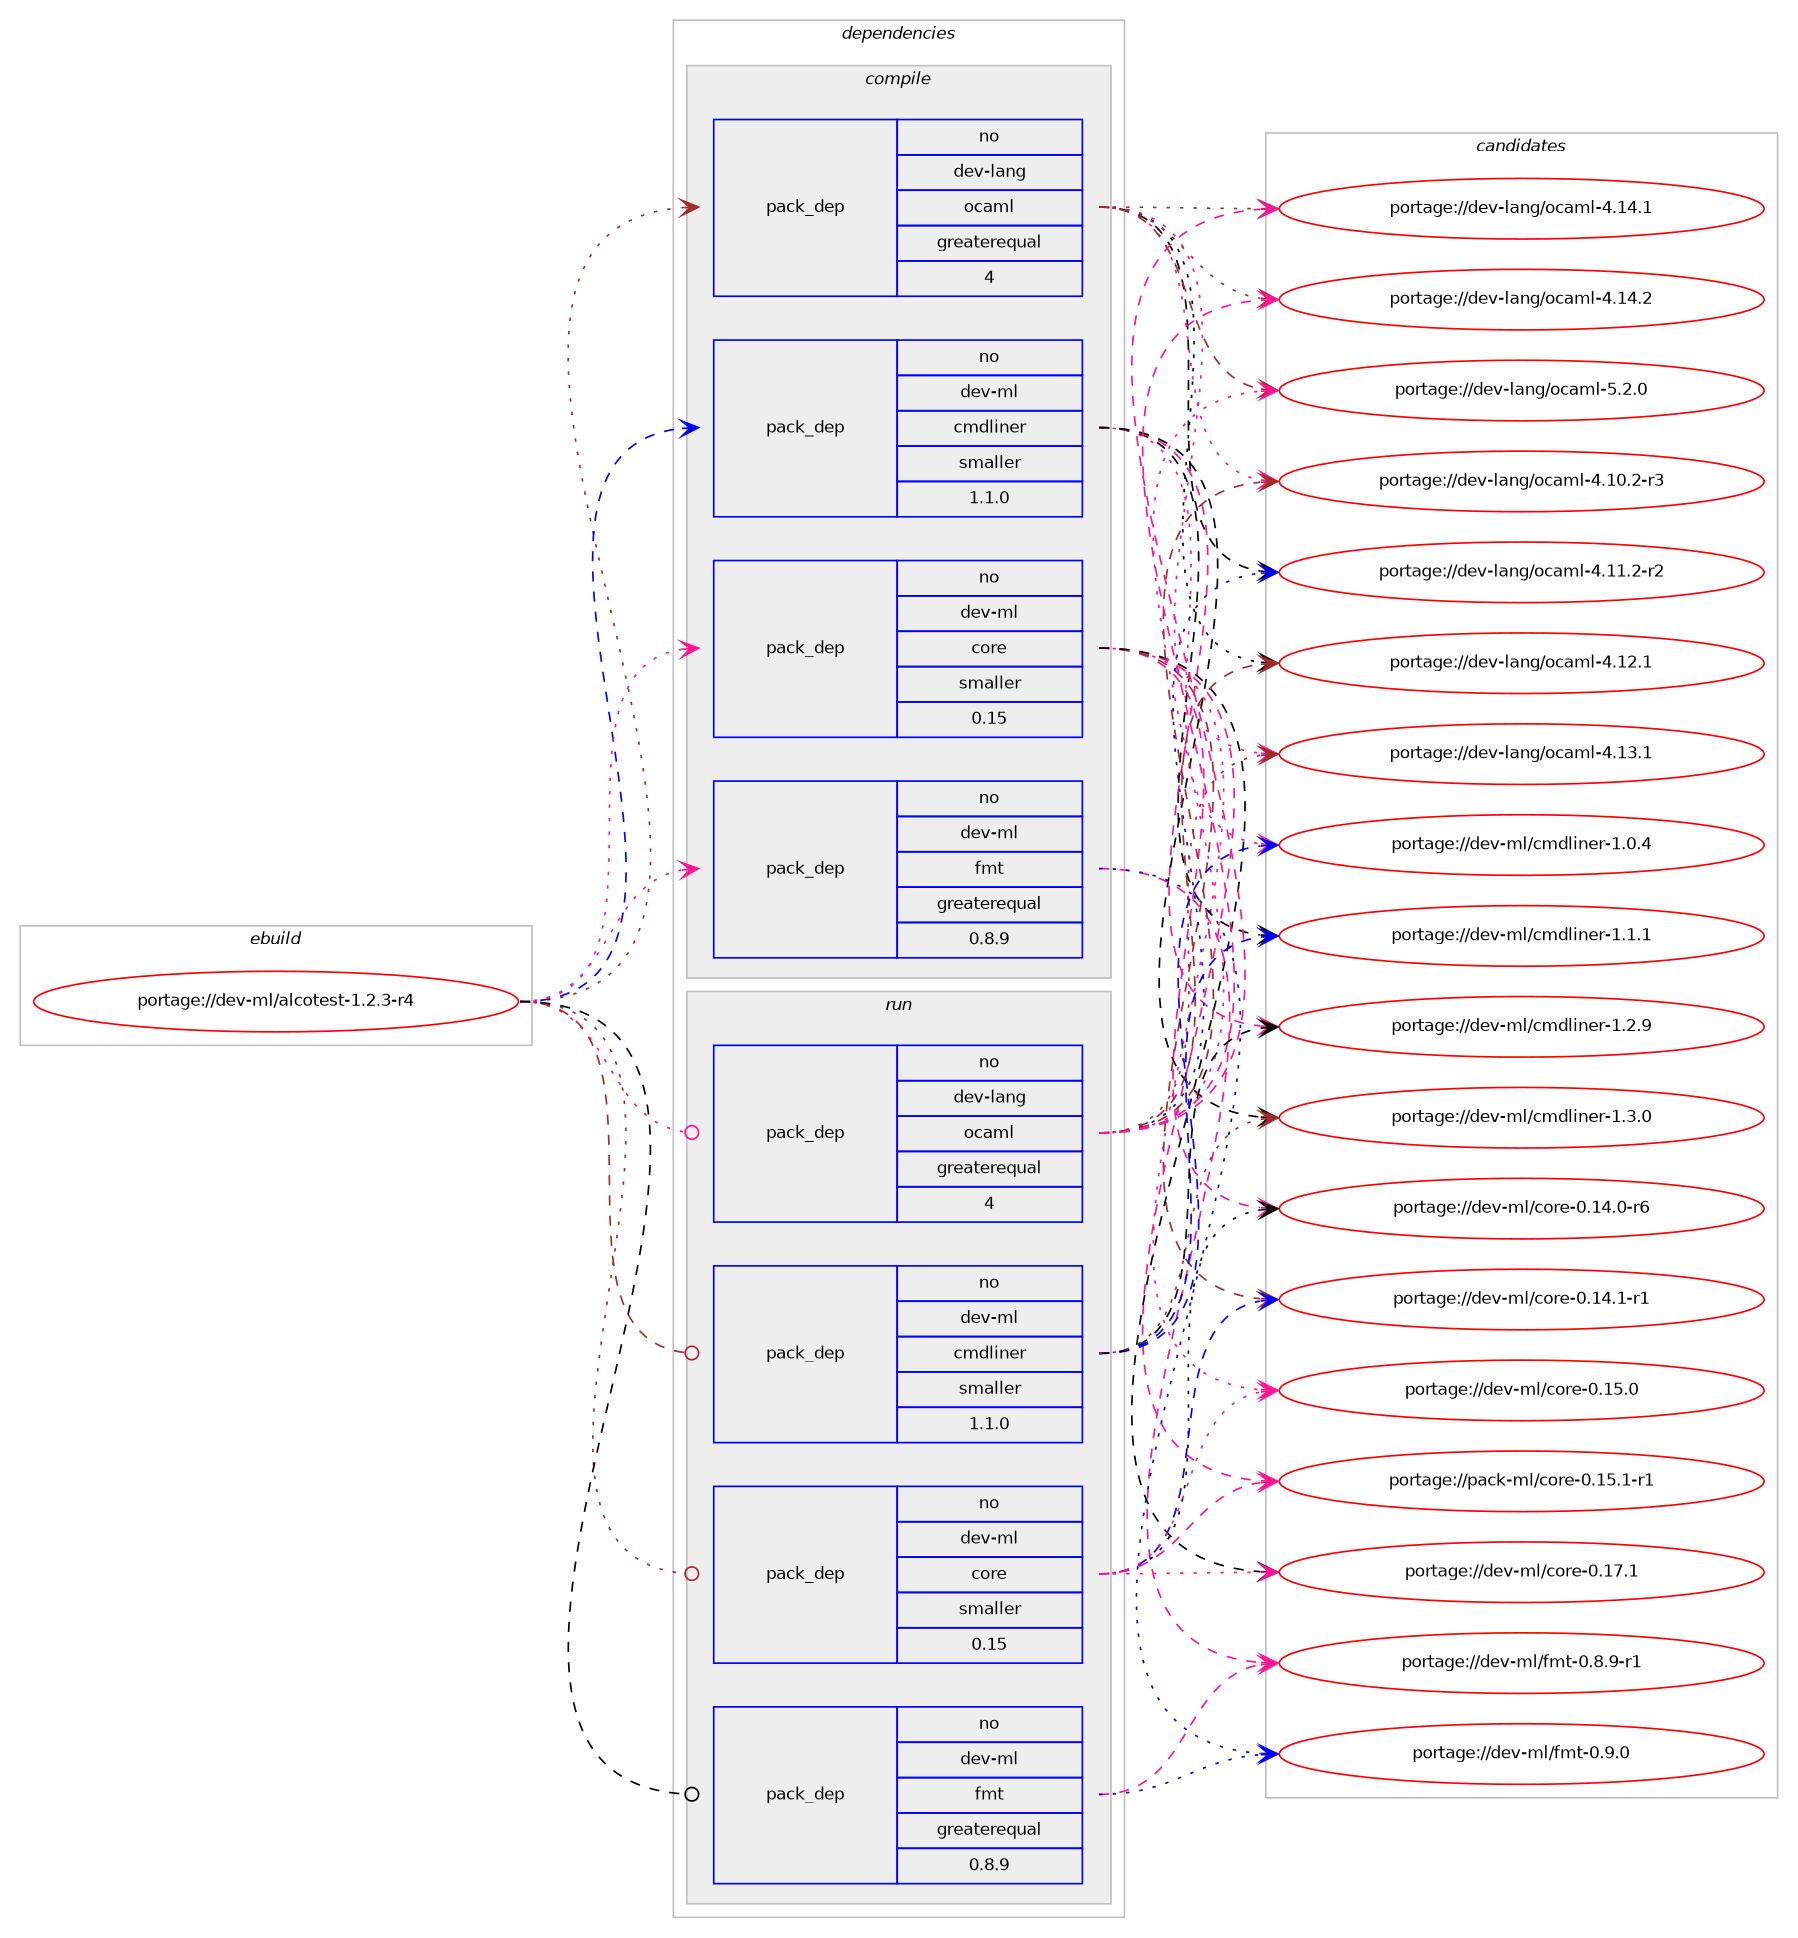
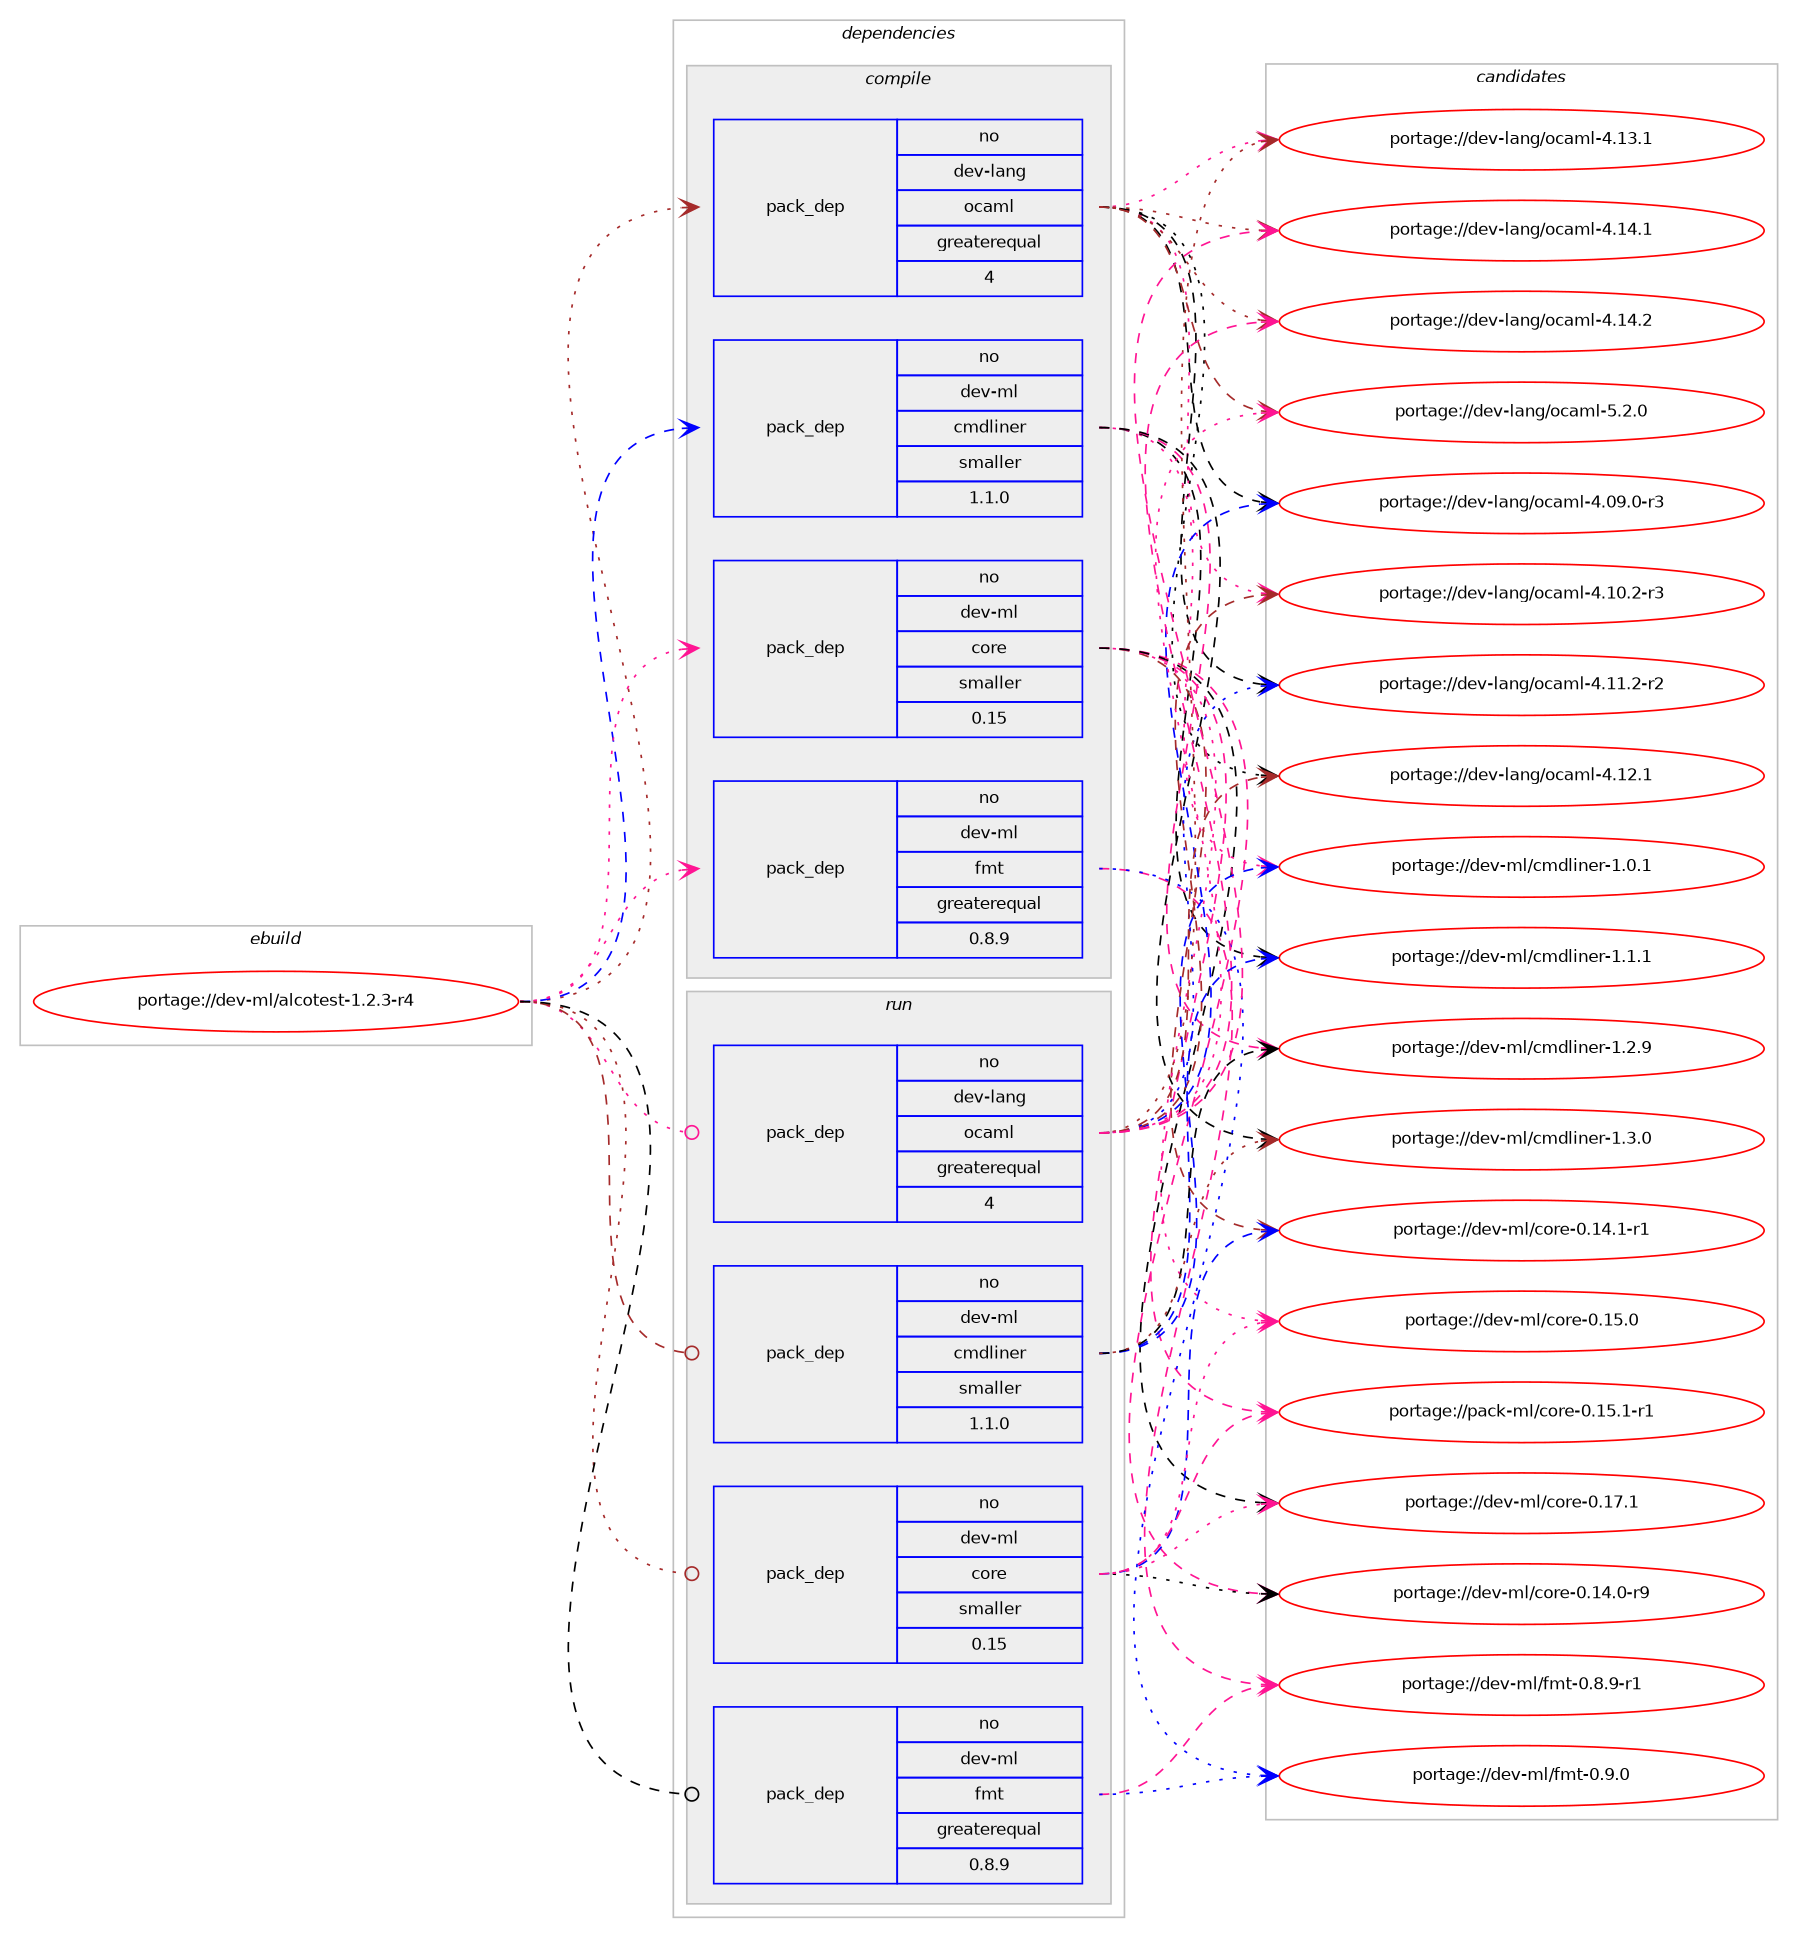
node "portage://dev-lang/ocaml-4.09.0-r3": added
node "portage://dev-ml/cmdliner-1.0.4": label "portage://dev-ml/cmdliner-1.0.4" -> "portage://dev-ml/cmdliner-1.0.1"
node "portage://dev-ml/core-0.14.0-r6": label "portage://dev-ml/core-0.14.0-r6" -> "portage://dev-ml/core-0.14.0-r9"
